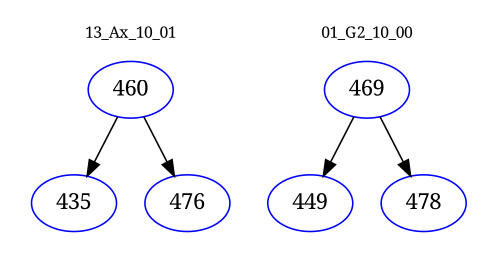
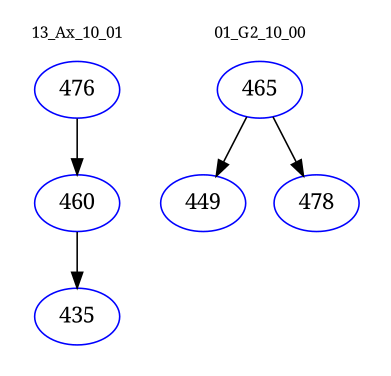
node "469": label "469" -> "465"
edge "460" -> "476": reversed
